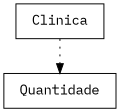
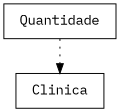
edge "Clinica" -> "Quantidade": reversed
